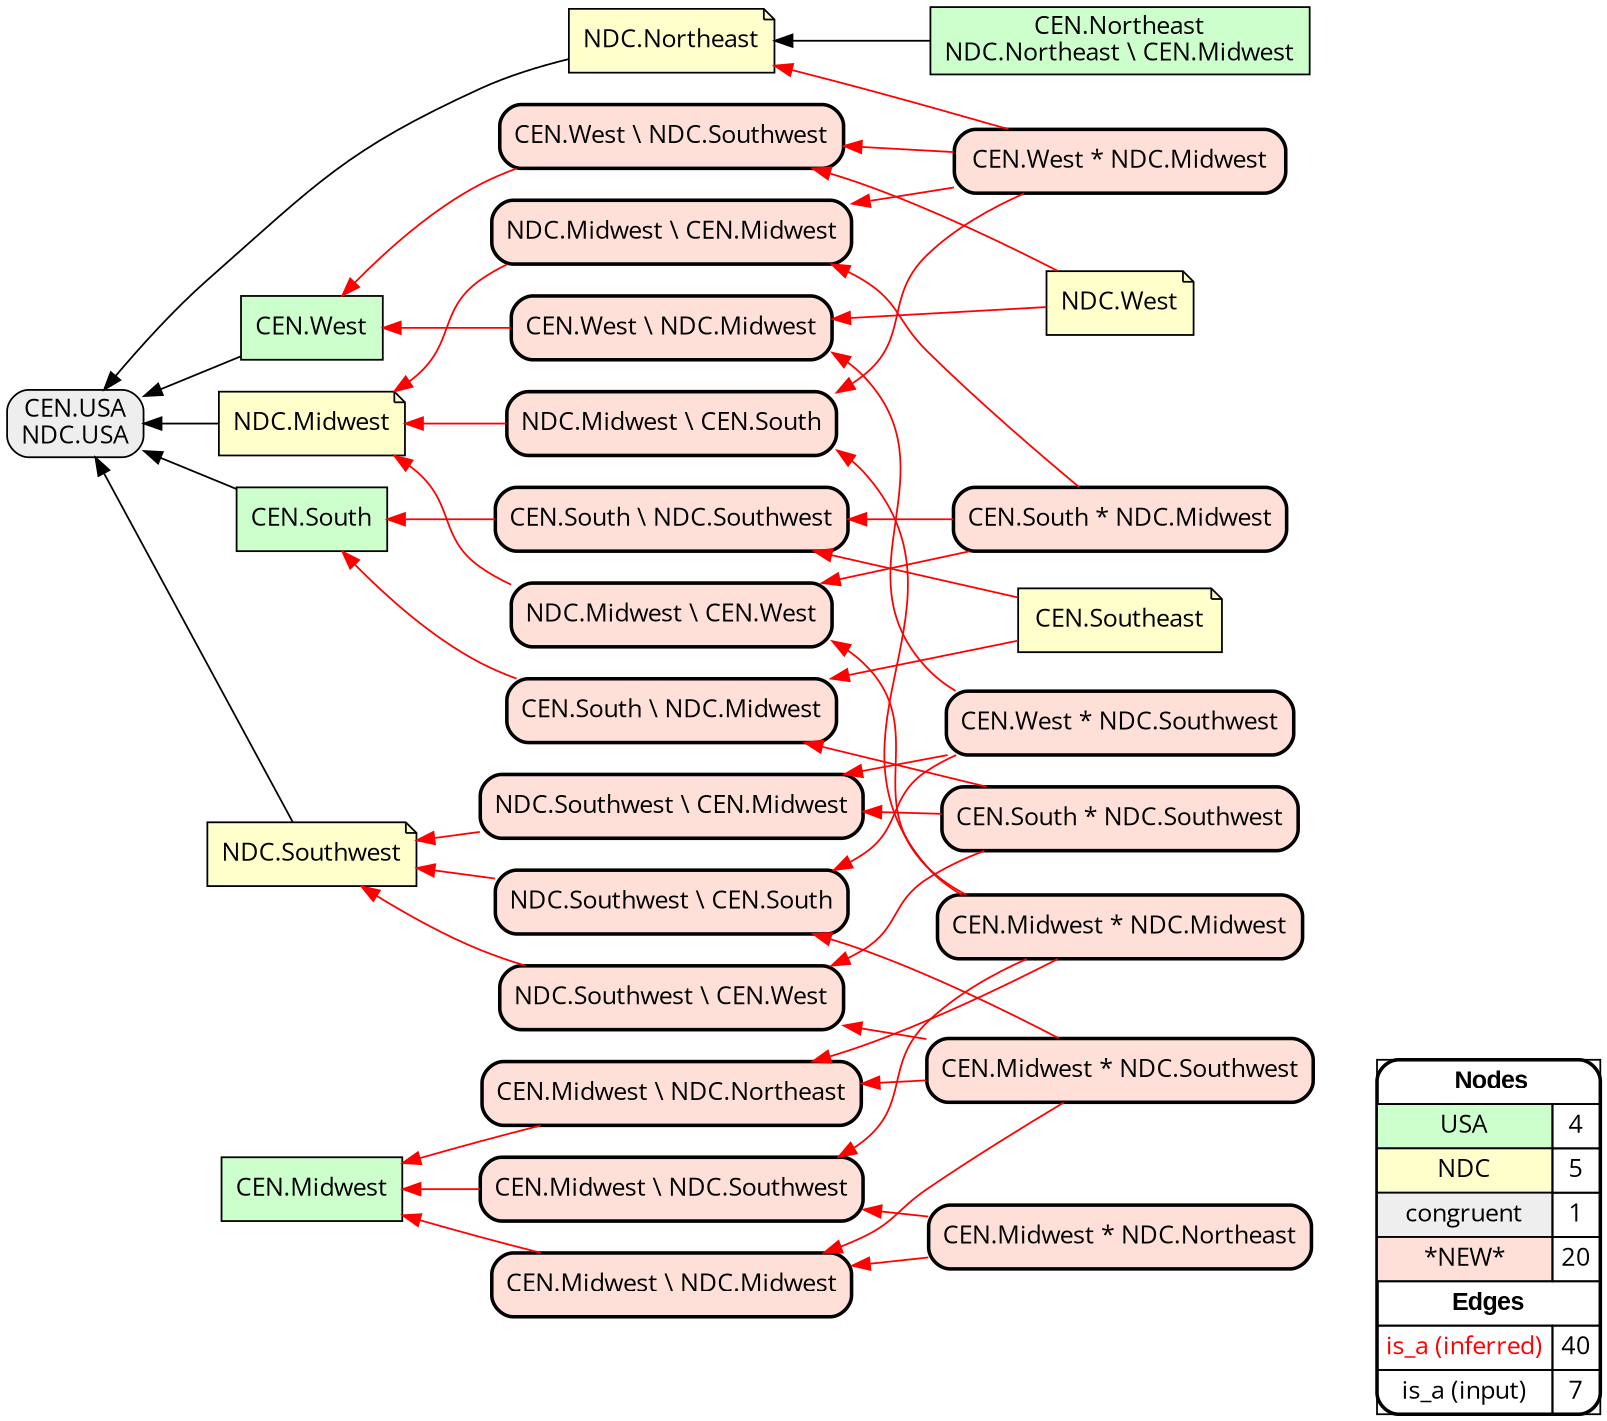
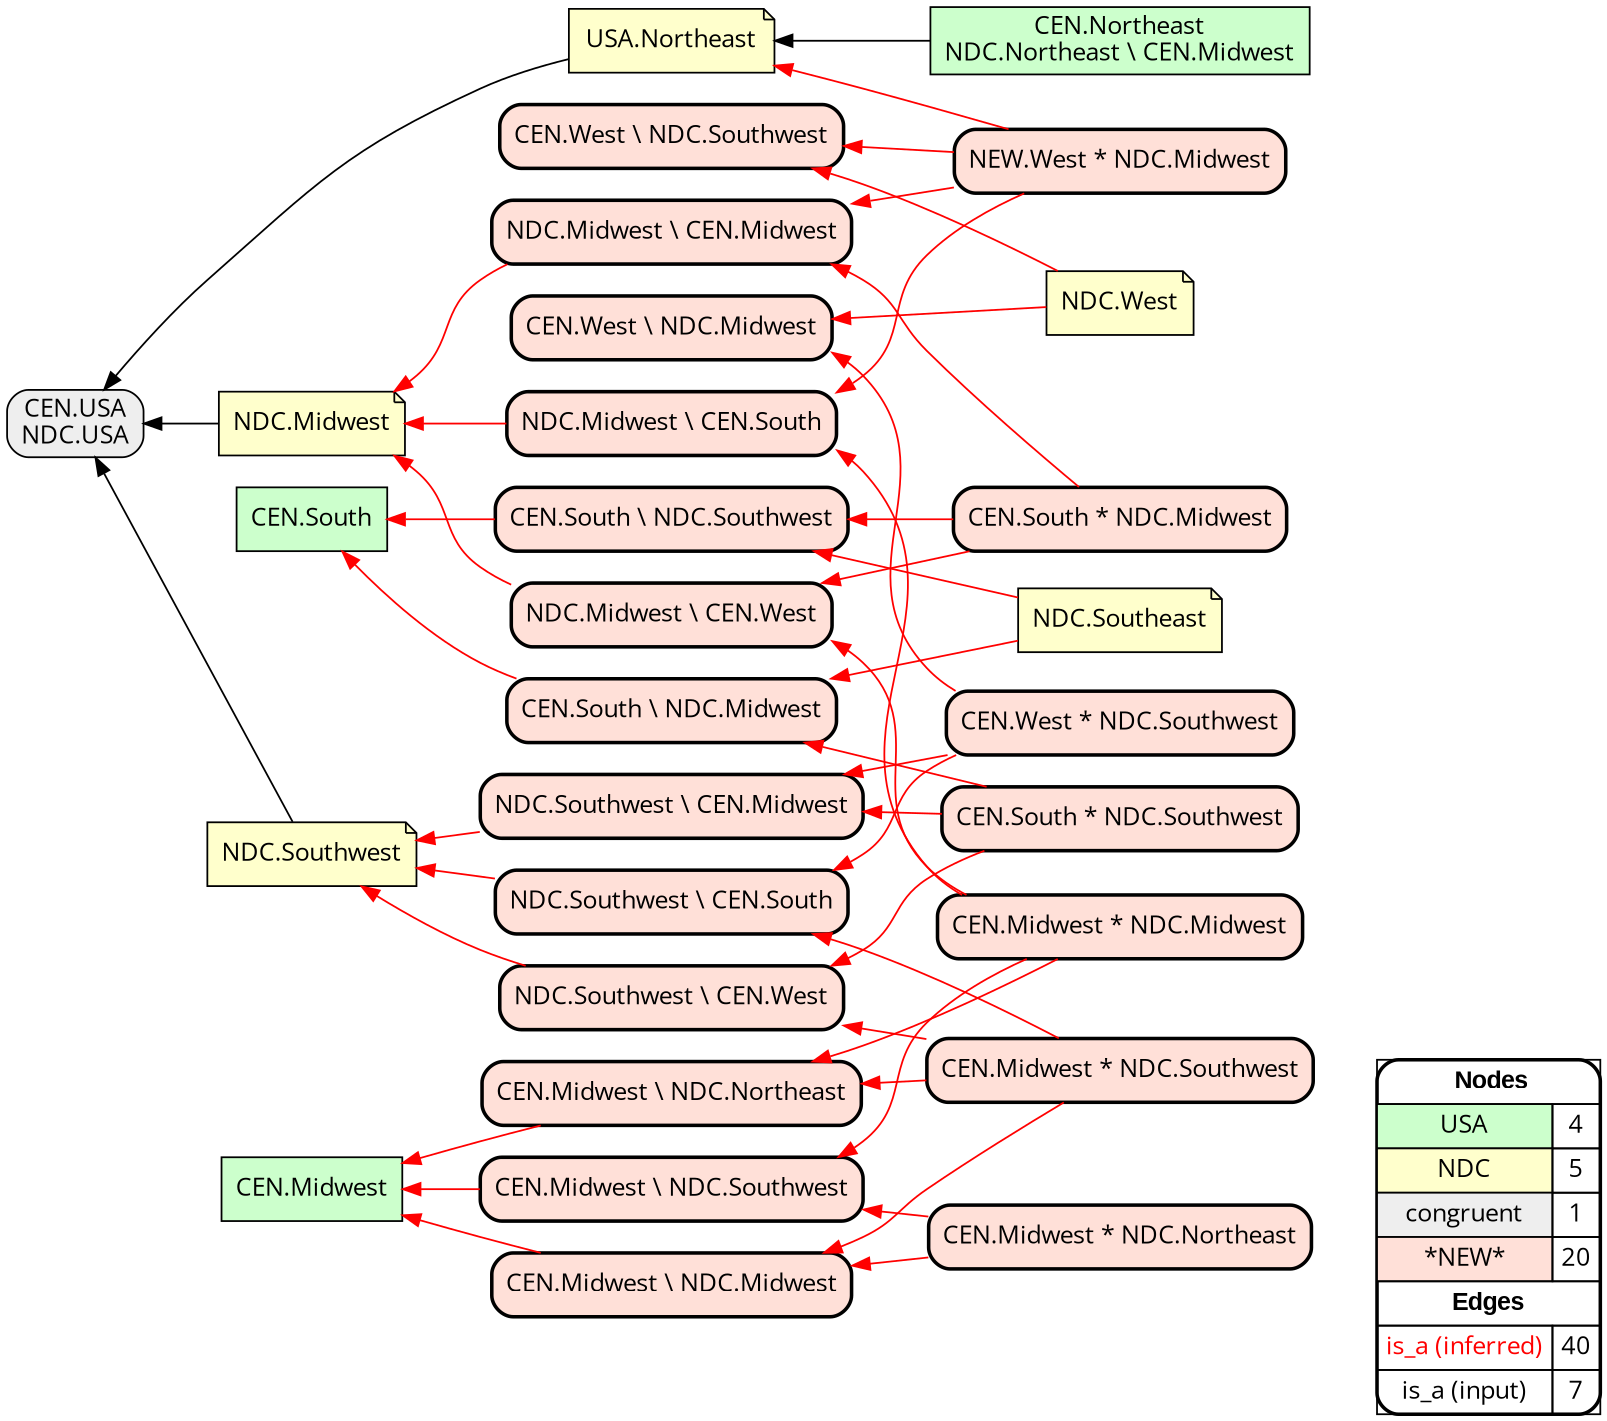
node "NDC.Northeast": label "NDC.Northeast" -> "USA.Northeast"
node "CEN.West * NDC.Midwest": label "CEN.West * NDC.Midwest" -> "NEW.West * NDC.Midwest"
node "CEN.West": removed
edge "CEN.South" -> "CEN.USA NDC.USA": removed
node "CEN.Southeast": label "CEN.Southeast" -> "NDC.Southeast"
